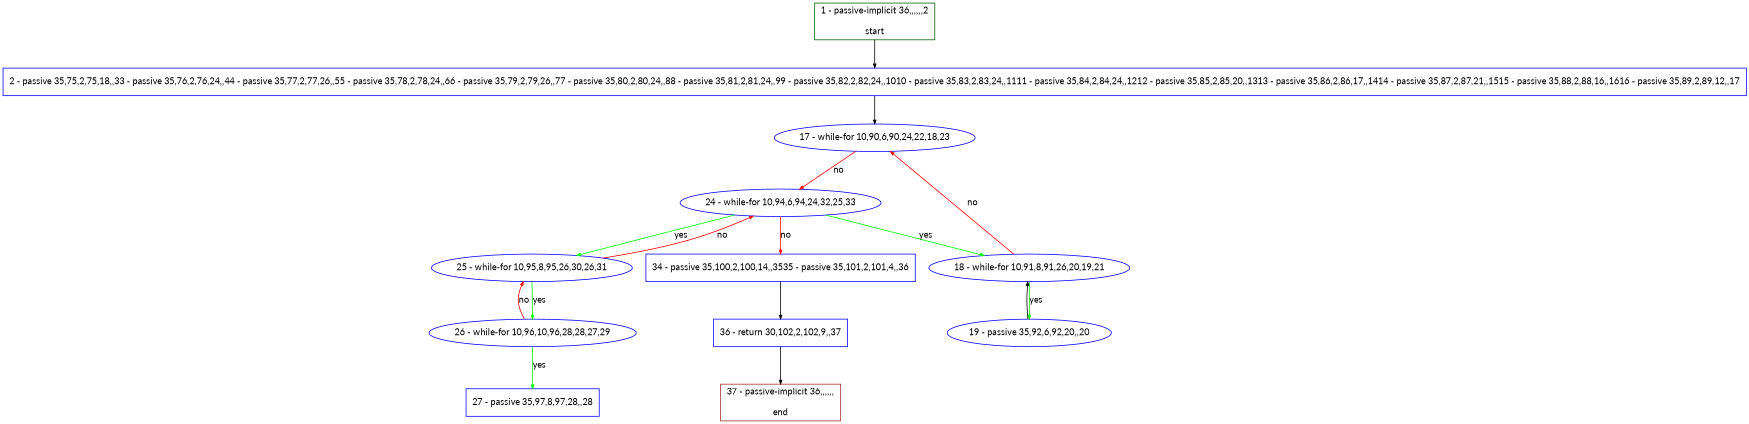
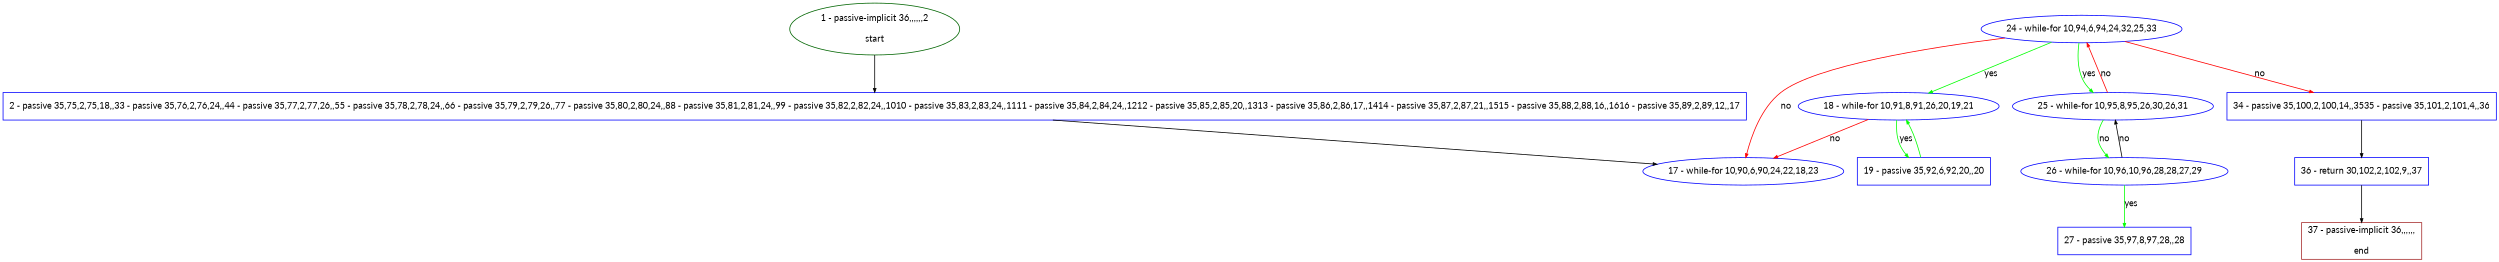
node "1 - passive-implicit 36,,,,,,2 start": shape box -> ellipse
edge "17 - while-for 10,90,6,90,24,22,18,23" -> "24 - while-for 10,94,6,94,24,32,25,33": reversed
edge "25 - while-for 10,95,8,95,26,30,26,31" -> "26 - while-for 10,96,10,96,28,28,27,29": label "yes" -> "no"
edge "26 - while-for 10,96,10,96,28,28,27,29" -> "25 - while-for 10,95,8,95,26,30,26,31": color #ff0000 -> #000000
edge "19 - passive 35,92,6,92,20,,20" -> "18 - while-for 10,91,8,91,26,20,19,21": color #000000 -> #00ff00
node "19 - passive 35,92,6,92,20,,20": shape ellipse -> box
